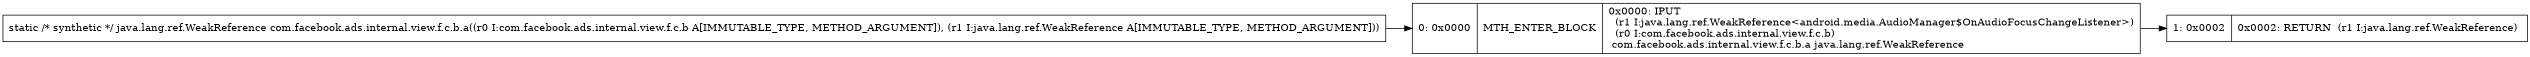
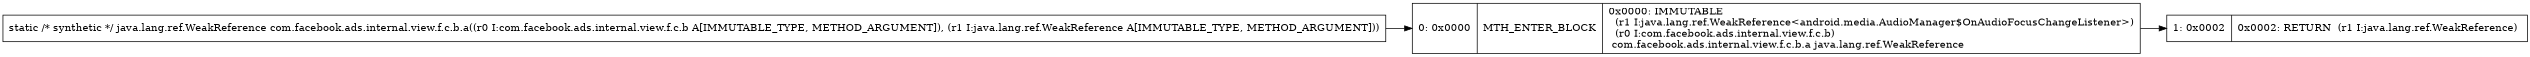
node "0: 0x0000": text "0x0000: IPUT" -> "0x0000: IMMUTABLE"
